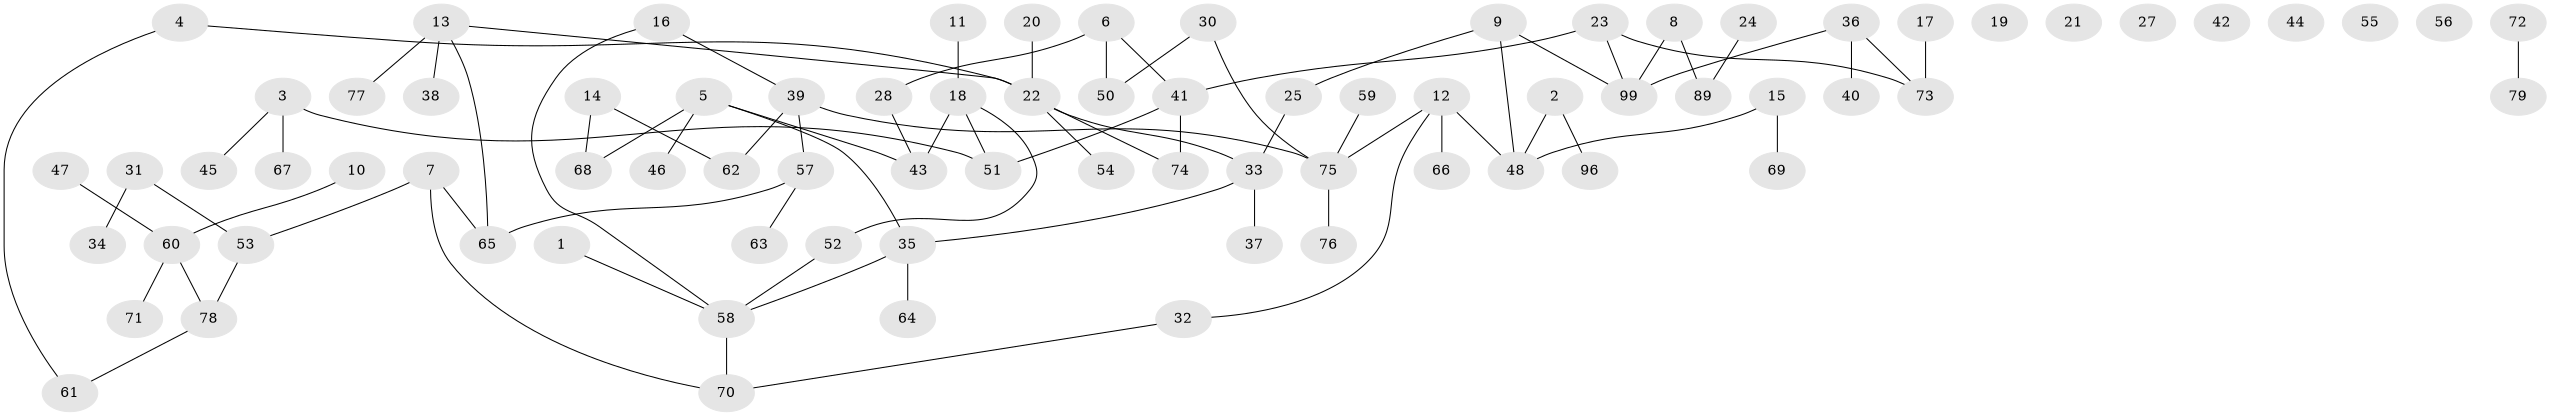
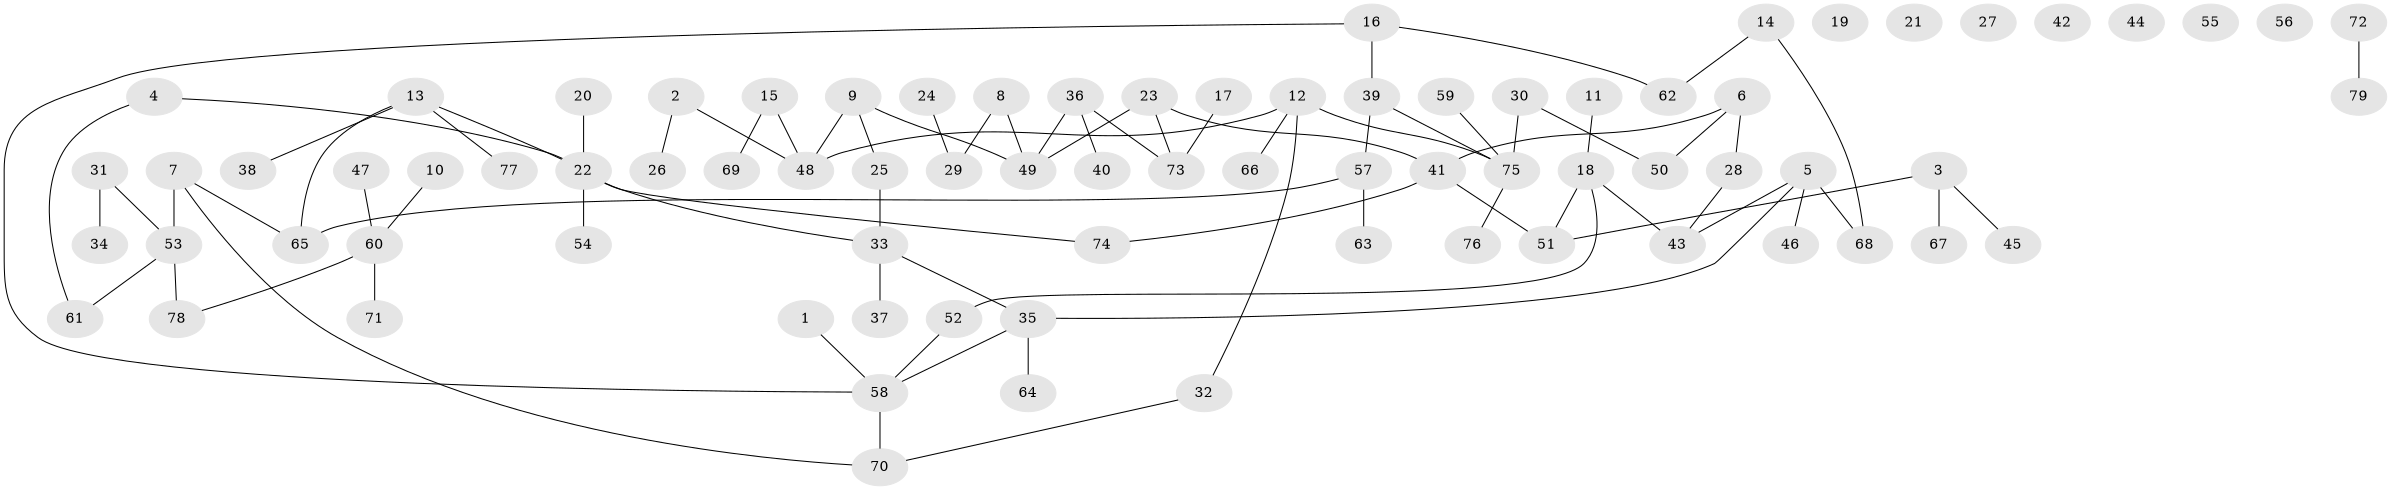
node "99": label "99" -> "49"
node "89": label "89" -> "29"
edge "39" -- "62": now "16" -- "62"
node "96": label "96" -> "26"
edge "78" -- "61": now "53" -- "61"
